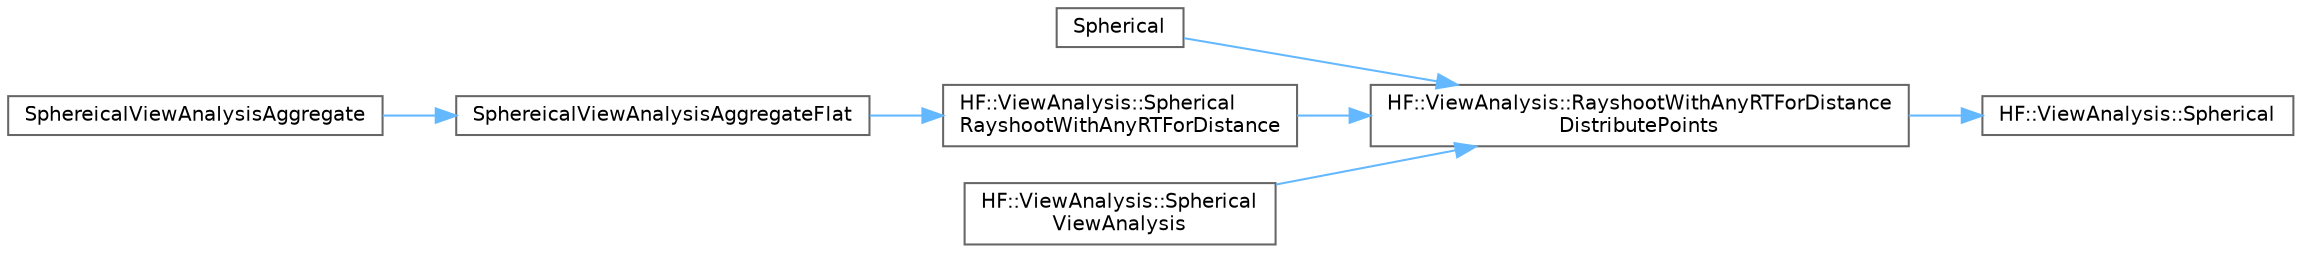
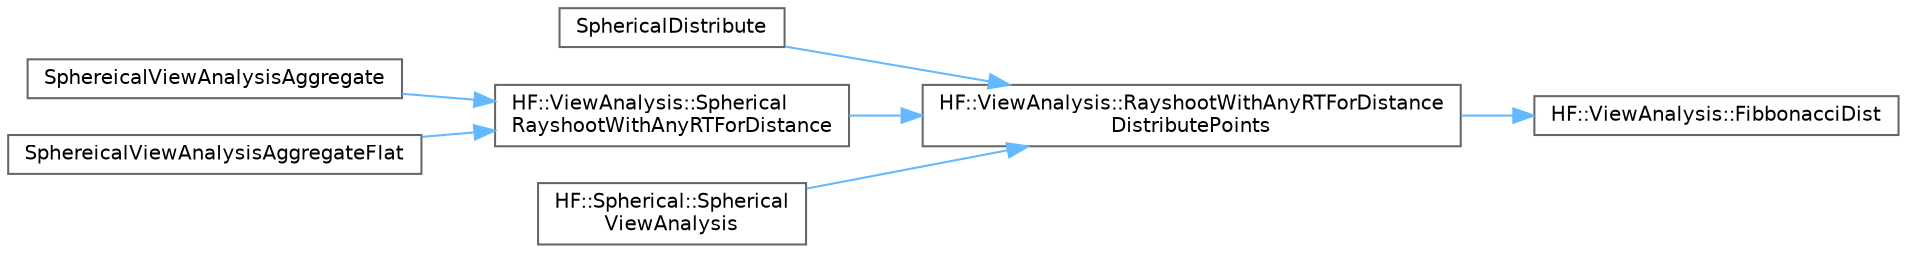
node "Spherical": label "Spherical" -> "SphericalDistribute"
edge "SphereicalViewAnalysisAggregate" -> "SphereicalViewAnalysisAggregateFlat": now "SphereicalViewAnalysisAggregate" -> "HF::ViewAnalysis::Spherical RayshootWithAnyRTForDistance"
node "HF::ViewAnalysis::Spherical": label "HF::ViewAnalysis::Spherical" -> "HF::ViewAnalysis::FibbonacciDist"
node "HF::ViewAnalysis::Spherical ViewAnalysis": label "HF::ViewAnalysis::Spherical ViewAnalysis" -> "HF::Spherical::Spherical ViewAnalysis"
